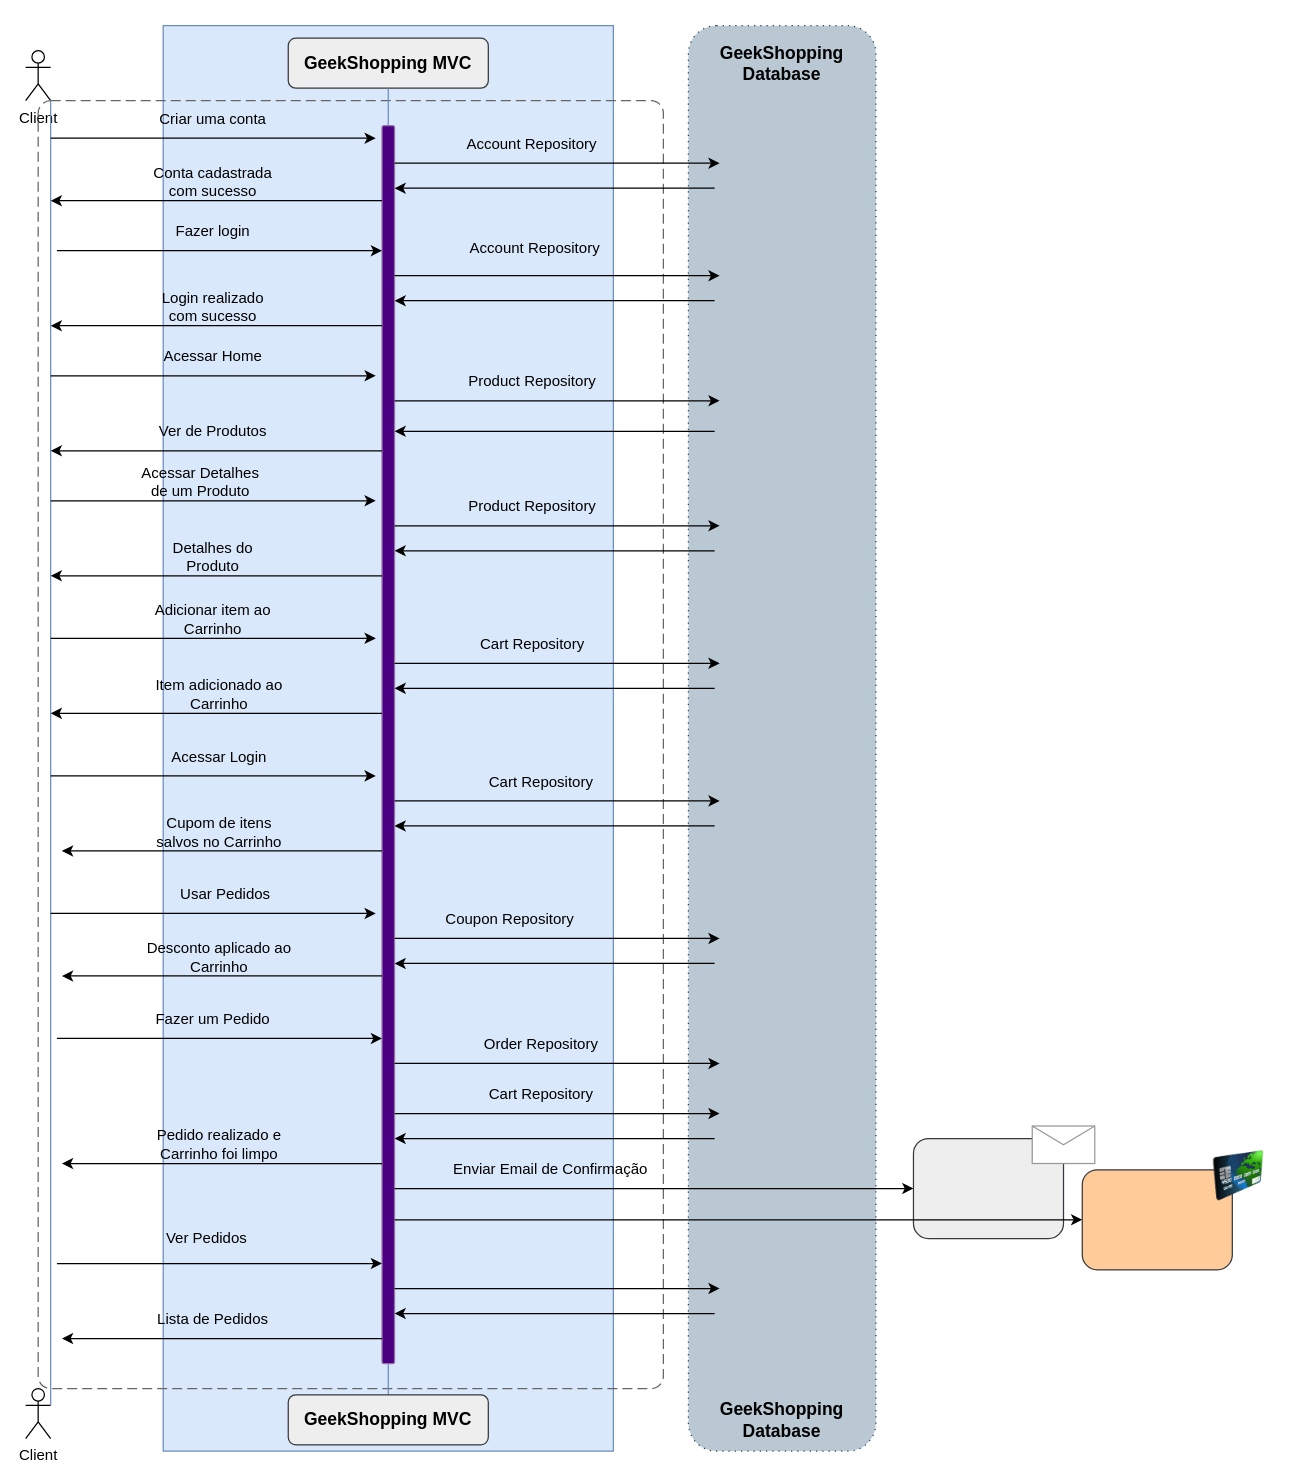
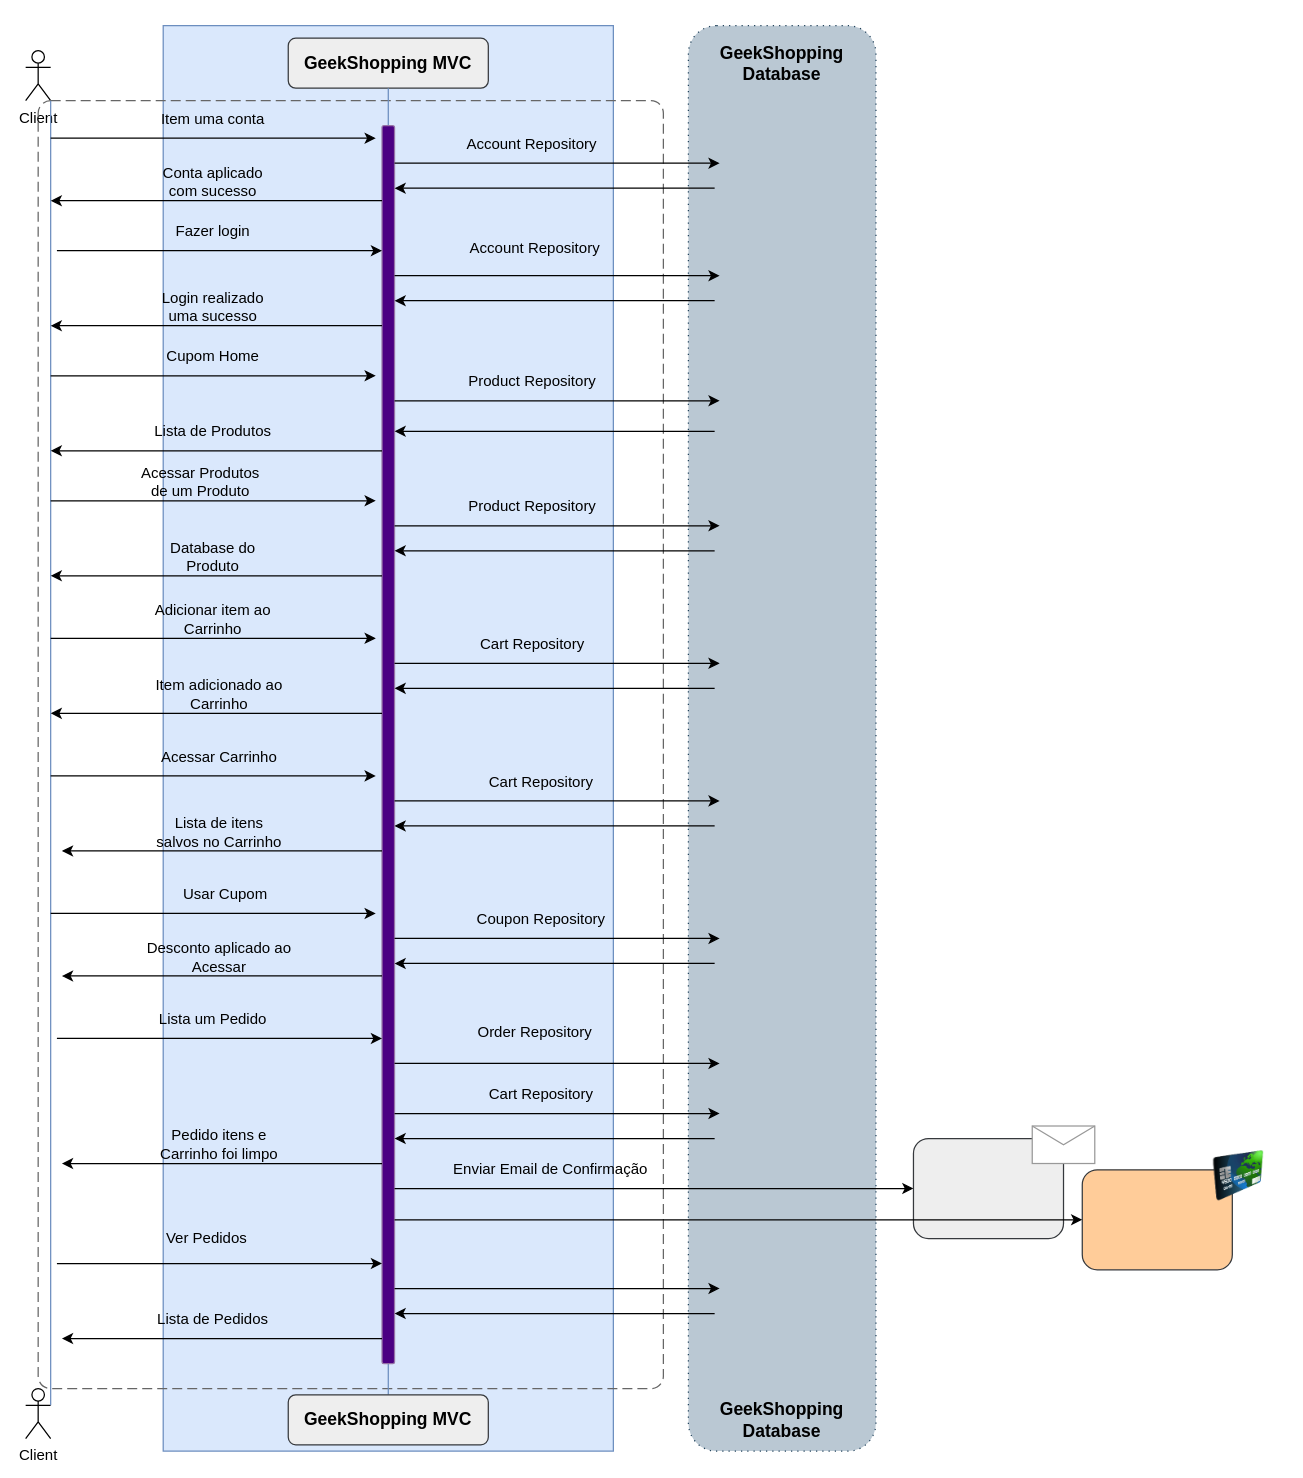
node "Criar uma conta": label "Criar uma conta" -> "Item uma conta"
node "Conta cadastrada com sucesso": label "Conta cadastrada com sucesso" -> "Conta aplicado com sucesso"
node "Login realizado com sucesso": label "Login realizado com sucesso" -> "Login realizado uma sucesso"
node "Acessar Home": label "Acessar Home" -> "Cupom Home"
node "Ver de Produtos": label "Ver de Produtos" -> "Lista de Produtos"
node "Acessar Detalhes de um Produto": label "Acessar Detalhes de um Produto" -> "Acessar Produtos de um Produto"
node "Detalhes do Produto": label "Detalhes do Produto" -> "Database do Produto"
node "Acessar Login": label "Acessar Login" -> "Acessar Carrinho"
node "Cupom de itens salvos no Carrinho": label "Cupom de itens salvos no Carrinho" -> "Lista de itens salvos no Carrinho"
node "Usar Pedidos": label "Usar Pedidos" -> "Usar Cupom"
node "Coupon Repository": moved (510, 919) -> (541, 919)
node "Desconto aplicado ao Carrinho": label "Desconto aplicado ao Carrinho" -> "Desconto aplicado ao Acessar"
node "Fazer um Pedido": label "Fazer um Pedido" -> "Lista um Pedido"
node "Order Repository": moved (541, 1044) -> (535, 1032)
node "Pedido realizado e Carrinho foi limpo": label "Pedido realizado e Carrinho foi limpo" -> "Pedido itens e Carrinho foi limpo"
